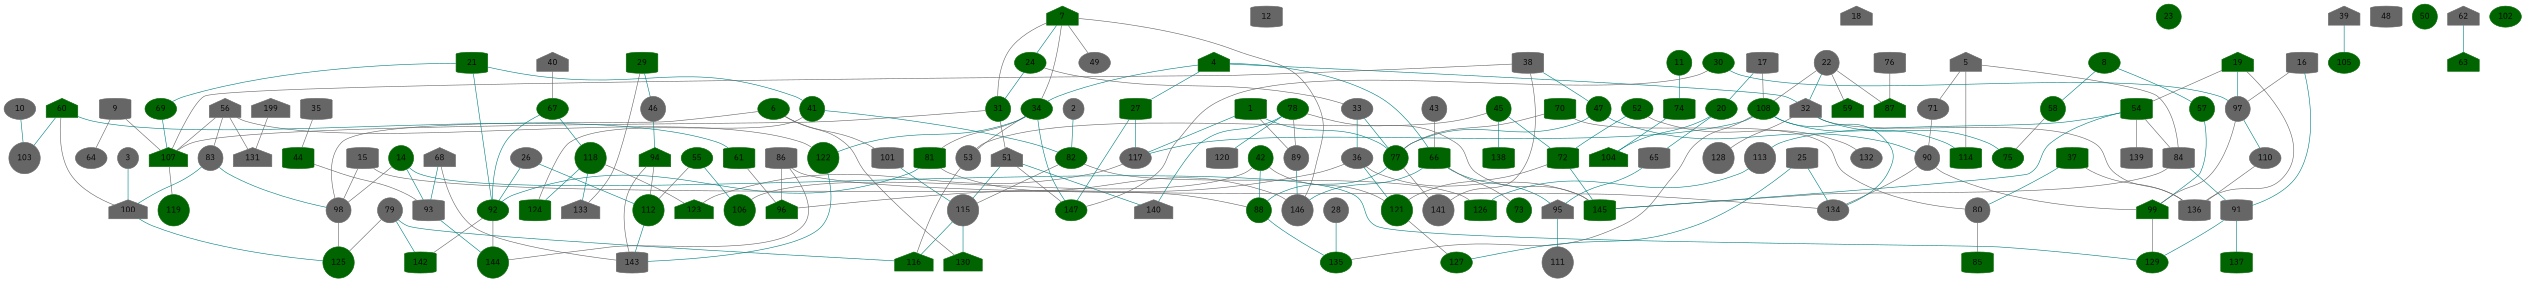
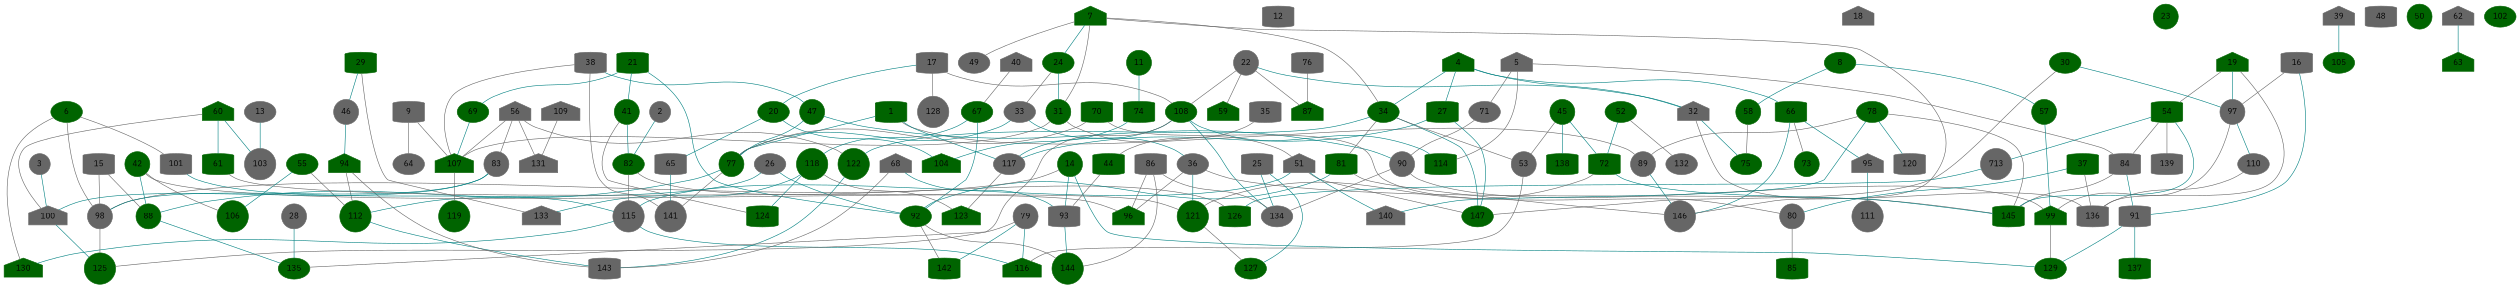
node "10": label "10" -> "13"
node "199": label "199" -> "109"
node "43": removed
edge "32" -- "128": now "17" -- "128"
node "113": label "113" -> "713"
edge "65" -- "95": now "65" -- "141"
